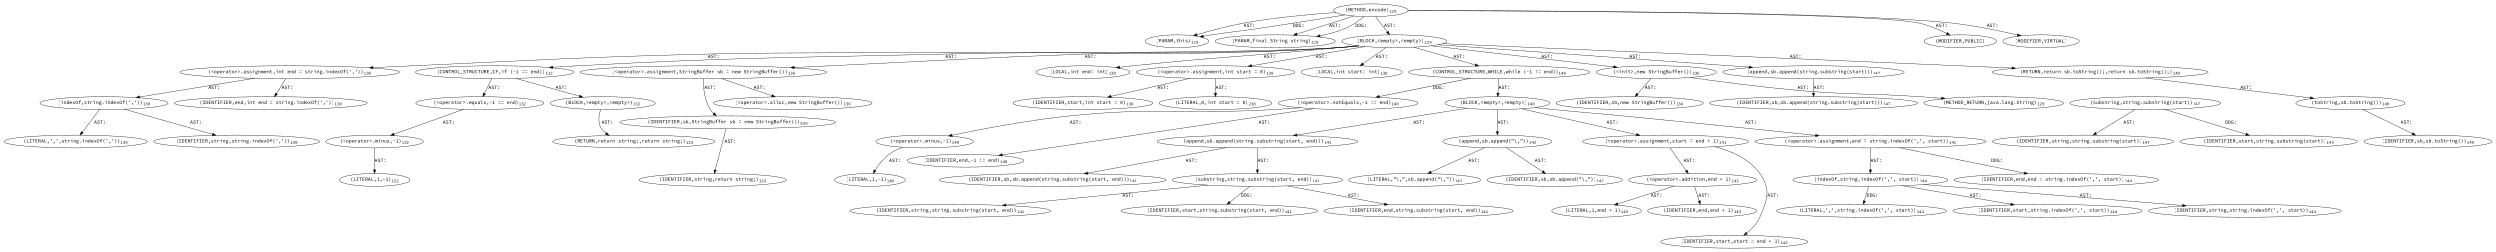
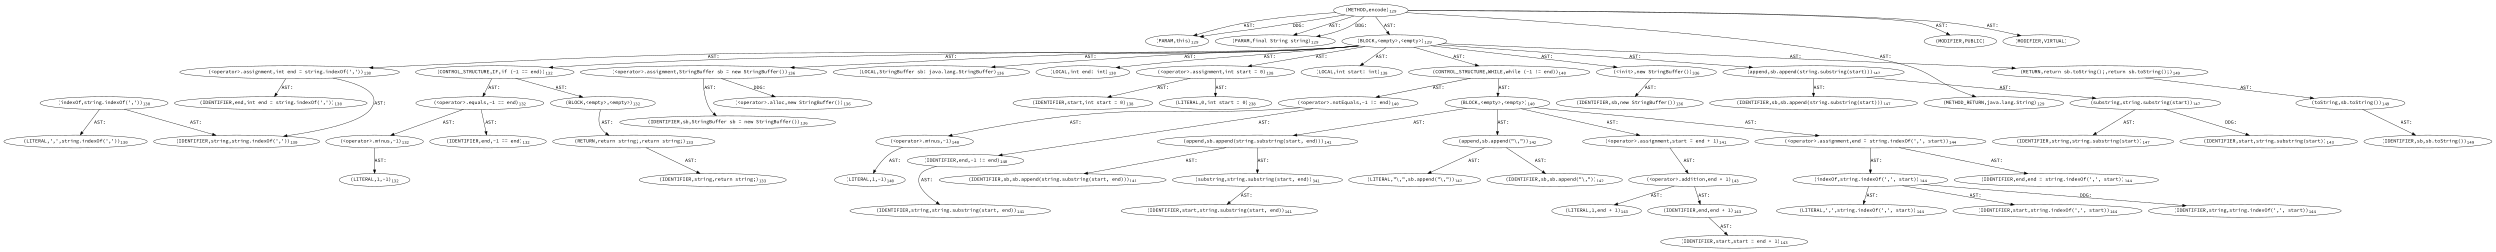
node "(LOCAL,StringBuffer sb: java.lang.StringBuffer)": added
edge "(<operator>.assignment,int end = string.indexOf(','))" -> "(indexOf,string.indexOf(','))": now "(<operator>.assignment,int end = string.indexOf(','))" -> "(IDENTIFIER,string,string.indexOf(','))"
edge "(<operator>.assignment,StringBuffer sb = new StringBuffer())" -> "(<operator>.alloc,new StringBuffer())": label "AST: " -> "DDG: "
edge "(CONTROL_STRUCTURE,WHILE,while (-1 != end))" -> "(<operator>.notEquals,-1 != end)": label "DDG: " -> "AST: "
edge "(append,sb.append(string.substring(start)))" -> "(substring,string.substring(start))": added, label "AST:"
edge "(<init>,new StringBuffer())" -> "(METHOD_RETURN,java.lang.String)": now "(METHOD,encode)" -> "(METHOD_RETURN,java.lang.String)"
node "(IDENTIFIER,sb,StringBuffer sb = new StringBuffer())": text "836" -> "136"
node "(<operator>.assignment,end = string.indexOf(',', start))": text "141" -> "144"
node "(IDENTIFIER,end,-1 == end)": added
edge "(IDENTIFIER,sb,StringBuffer sb = new StringBuffer())" -> "(IDENTIFIER,string,return string;)": now "(RETURN,return string;,return string;)" -> "(IDENTIFIER,string,return string;)"
edge "(<operator>.assignment,end = string.indexOf(',', start))" -> "(IDENTIFIER,end,end = string.indexOf(',', start))": label "DDG: " -> "AST: "
node "(substring,string.substring(start, end))": text "141" -> "341"
edge "(<operator>.assignment,start = end + 1)" -> "(IDENTIFIER,start,start = end + 1)": now "(IDENTIFIER,end,end + 1)" -> "(IDENTIFIER,start,start = end + 1)"
edge "(substring,string.substring(start, end))" -> "(IDENTIFIER,string,string.substring(start, end))": now "(IDENTIFIER,end,-1 != end)" -> "(IDENTIFIER,string,string.substring(start, end))"
edge "(substring,string.substring(start, end))" -> "(IDENTIFIER,start,string.substring(start, end))": label "DDG: " -> "AST: "
edge "(indexOf,string.indexOf(',', start))" -> "(LITERAL,',',string.indexOf(',', start))": label "DDG: " -> "AST: "
edge "(indexOf,string.indexOf(',', start))" -> "(IDENTIFIER,string,string.indexOf(',', start))": label "AST: " -> "DDG: "
node "(IDENTIFIER,end,string.substring(start, end))": removed
